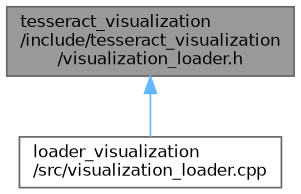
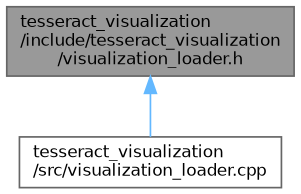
node "loader_visualization /src/visualization_loader.cpp": label "loader_visualization /src/visualization_loader.cpp" -> "tesseract_visualization /src/visualization_loader.cpp"
